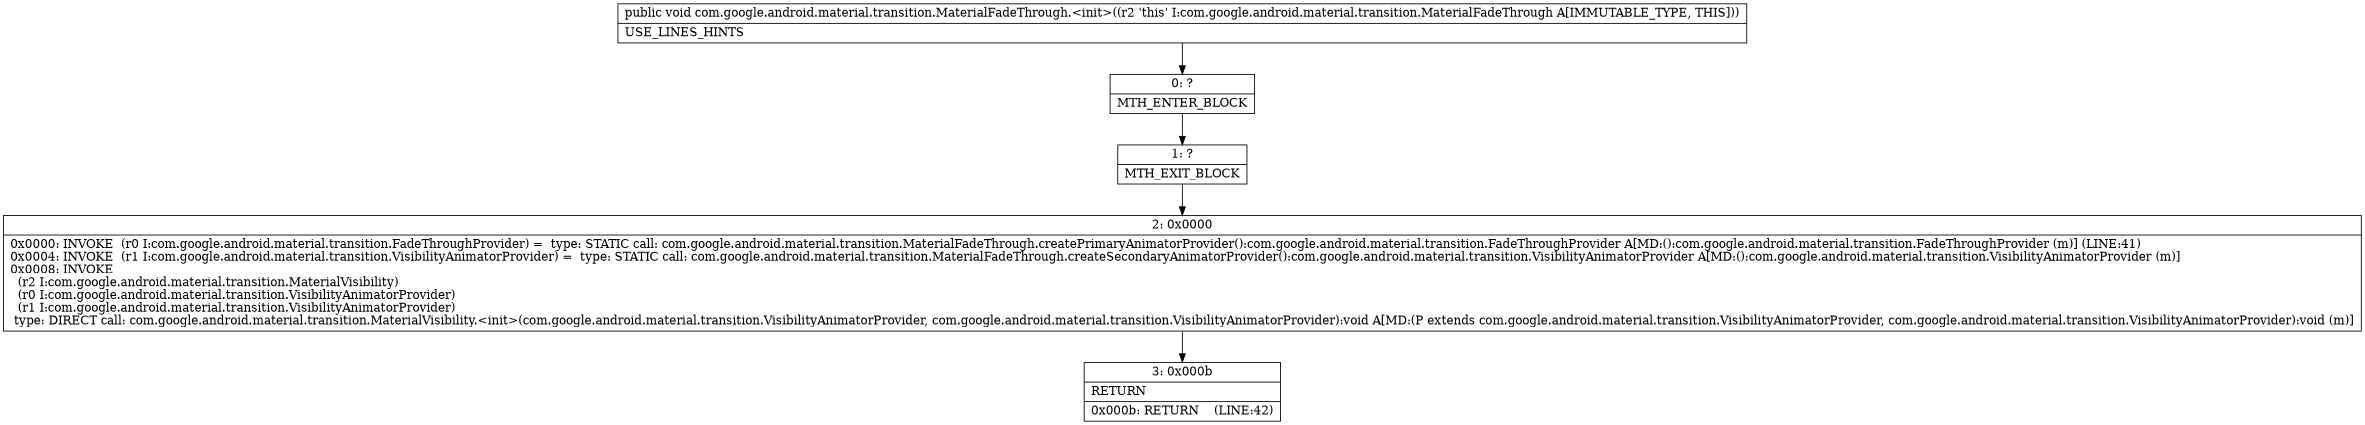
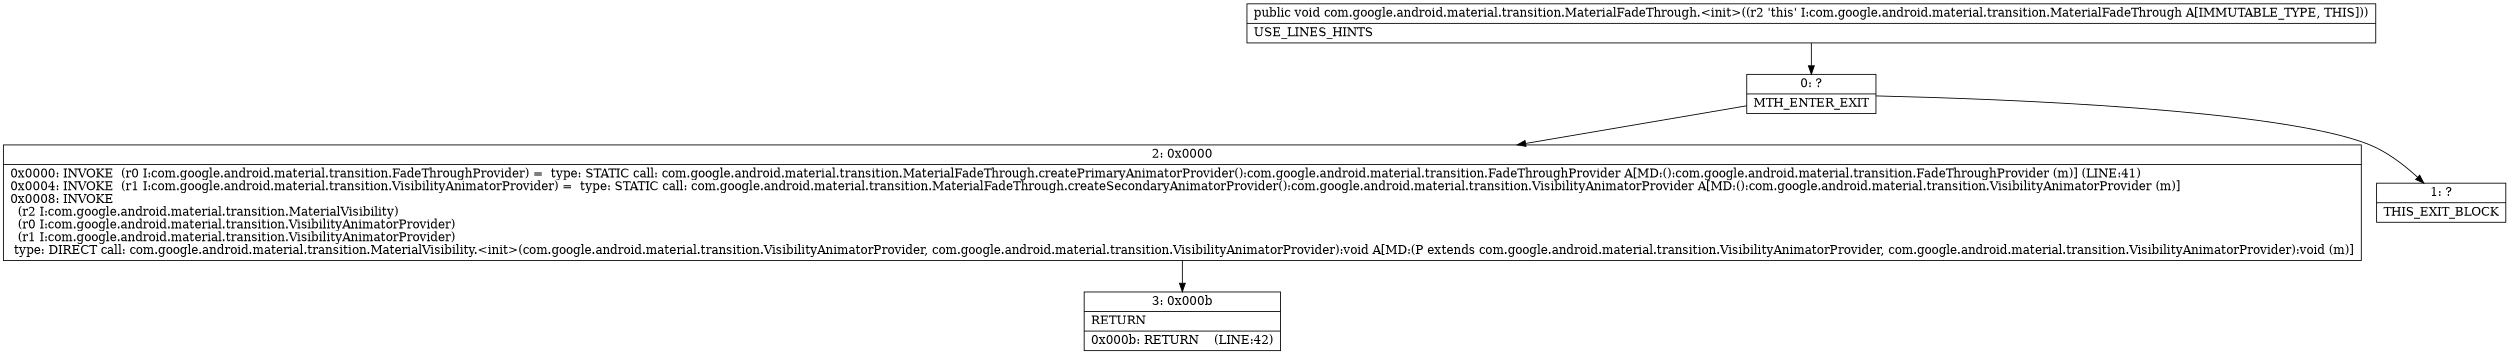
node "0: ?": text "MTH_ENTER_BLOCK" -> "MTH_ENTER_EXIT"
node "1: ?": text "MTH_EXIT_BLOCK" -> "THIS_EXIT_BLOCK"
edge "1: ?" -> "2: 0x0000": now "0: ?" -> "2: 0x0000"
